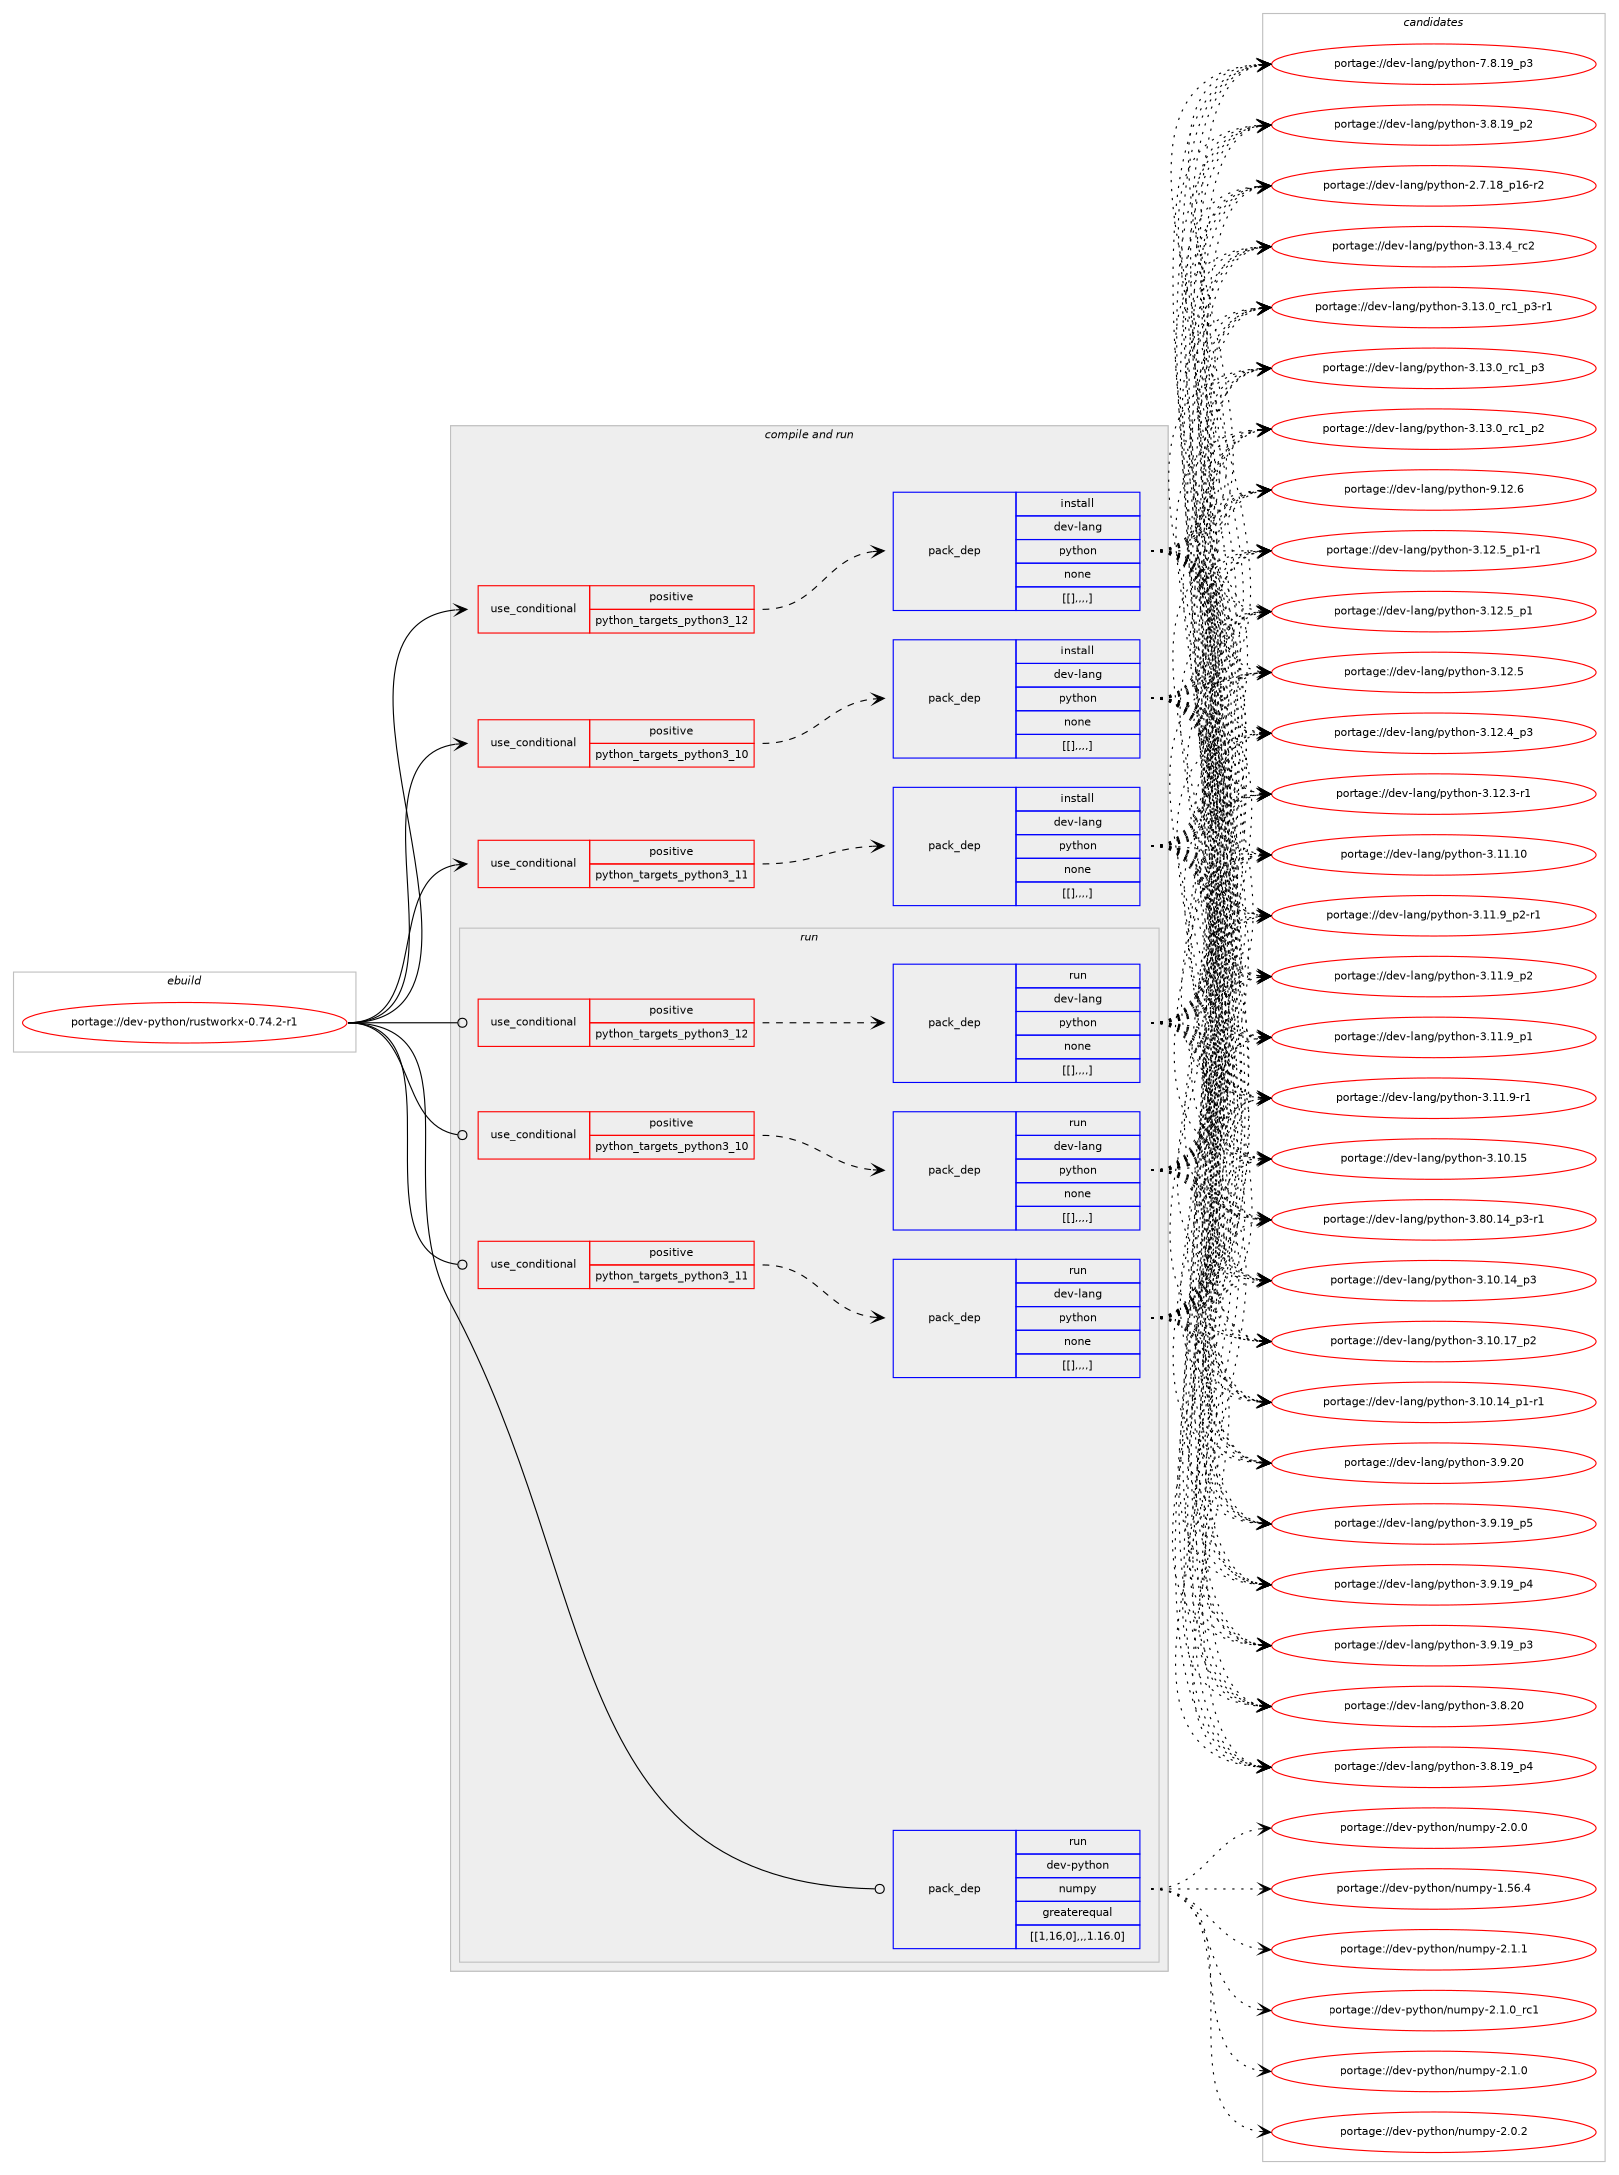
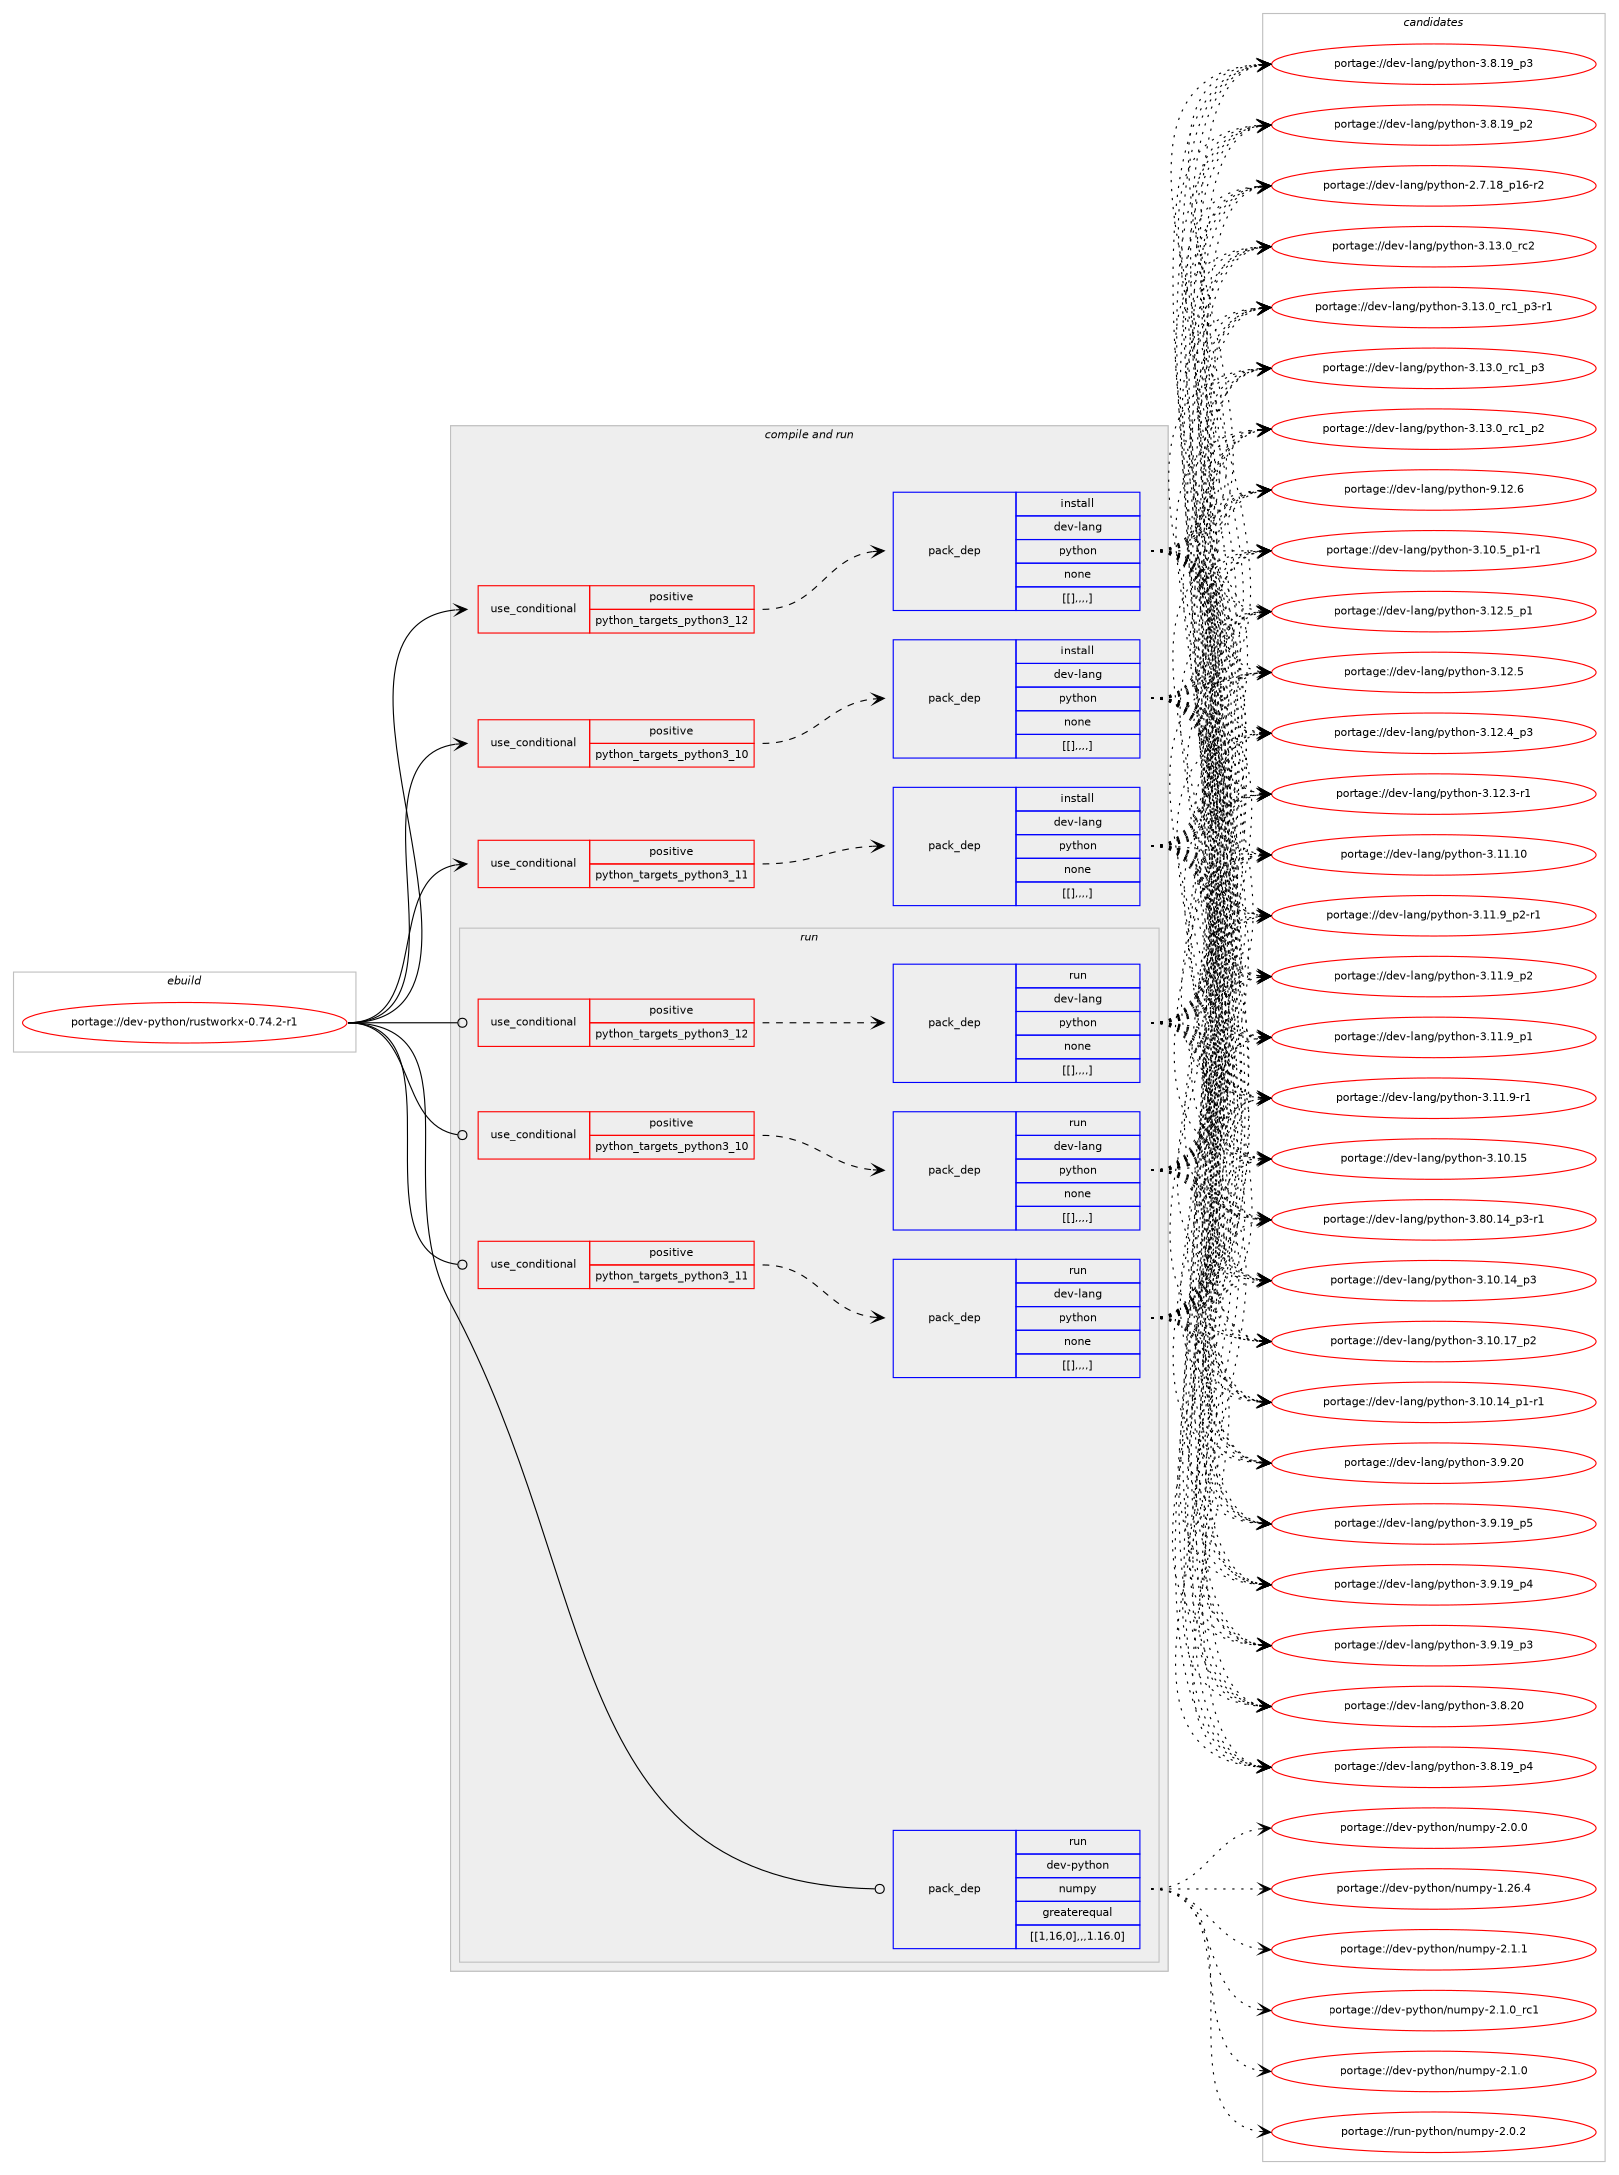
node "portage://dev-lang/python-7.8.19_p3": label "portage://dev-lang/python-7.8.19_p3" -> "portage://dev-lang/python-3.8.19_p3"
node "portage://dev-lang/python-3.13.4_rc2": label "portage://dev-lang/python-3.13.4_rc2" -> "portage://dev-lang/python-3.13.0_rc2"
node "portage://dev-lang/python-3.12.5_p1-r1": label "portage://dev-lang/python-3.12.5_p1-r1" -> "portage://dev-lang/python-3.10.5_p1-r1"
node "portage://dev-python/numpy-1.56.4": label "portage://dev-python/numpy-1.56.4" -> "portage://dev-python/numpy-1.26.4"
node "portage://dev-python/numpy-2.0.2": label "portage://dev-python/numpy-2.0.2" -> "portage://run-python/numpy-2.0.2"
